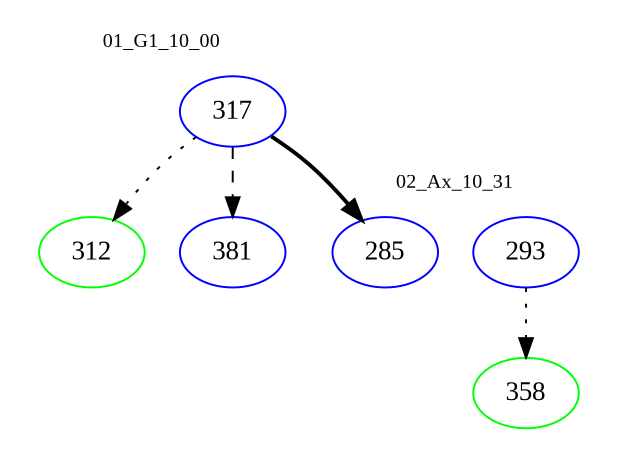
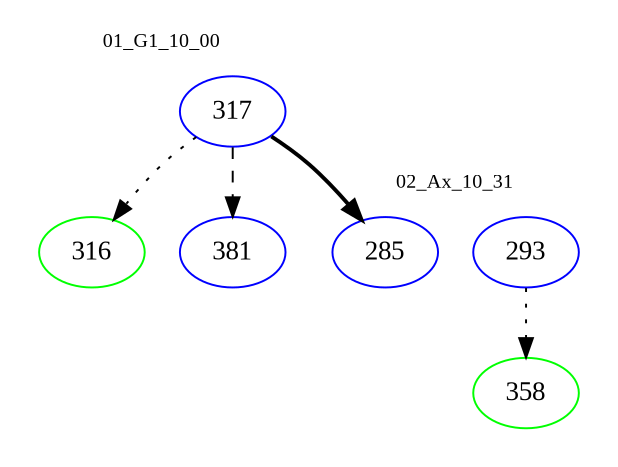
node "312": label "312" -> "316"
